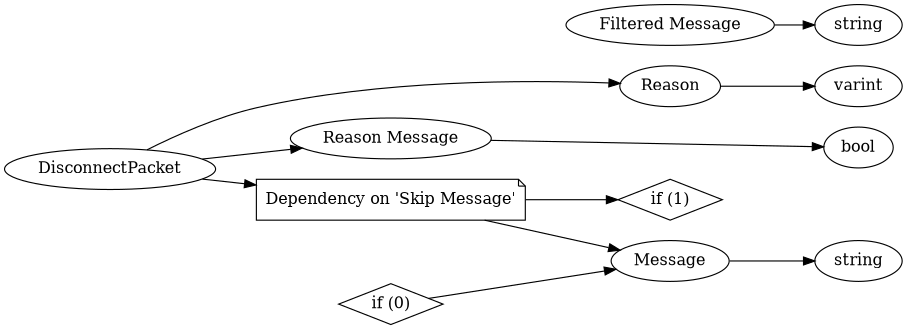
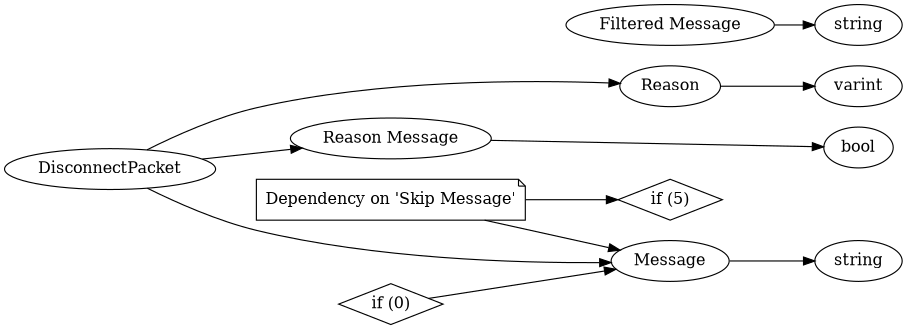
edge "DisconnectPacket" -> "Dependency on 'Skip Message'": now "DisconnectPacket" -> "Message"
node "if (1)": label "if (1)" -> "if (5)"
